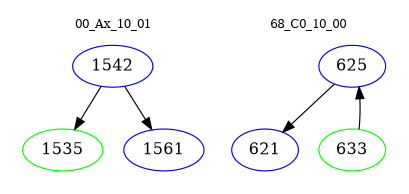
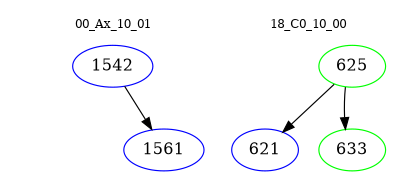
cluster "68_C0_10_00": label "68_C0_10_00" -> "18_C0_10_00"
node "625": color blue -> green
edge "633" -> "625": reversed
node "1535": removed
